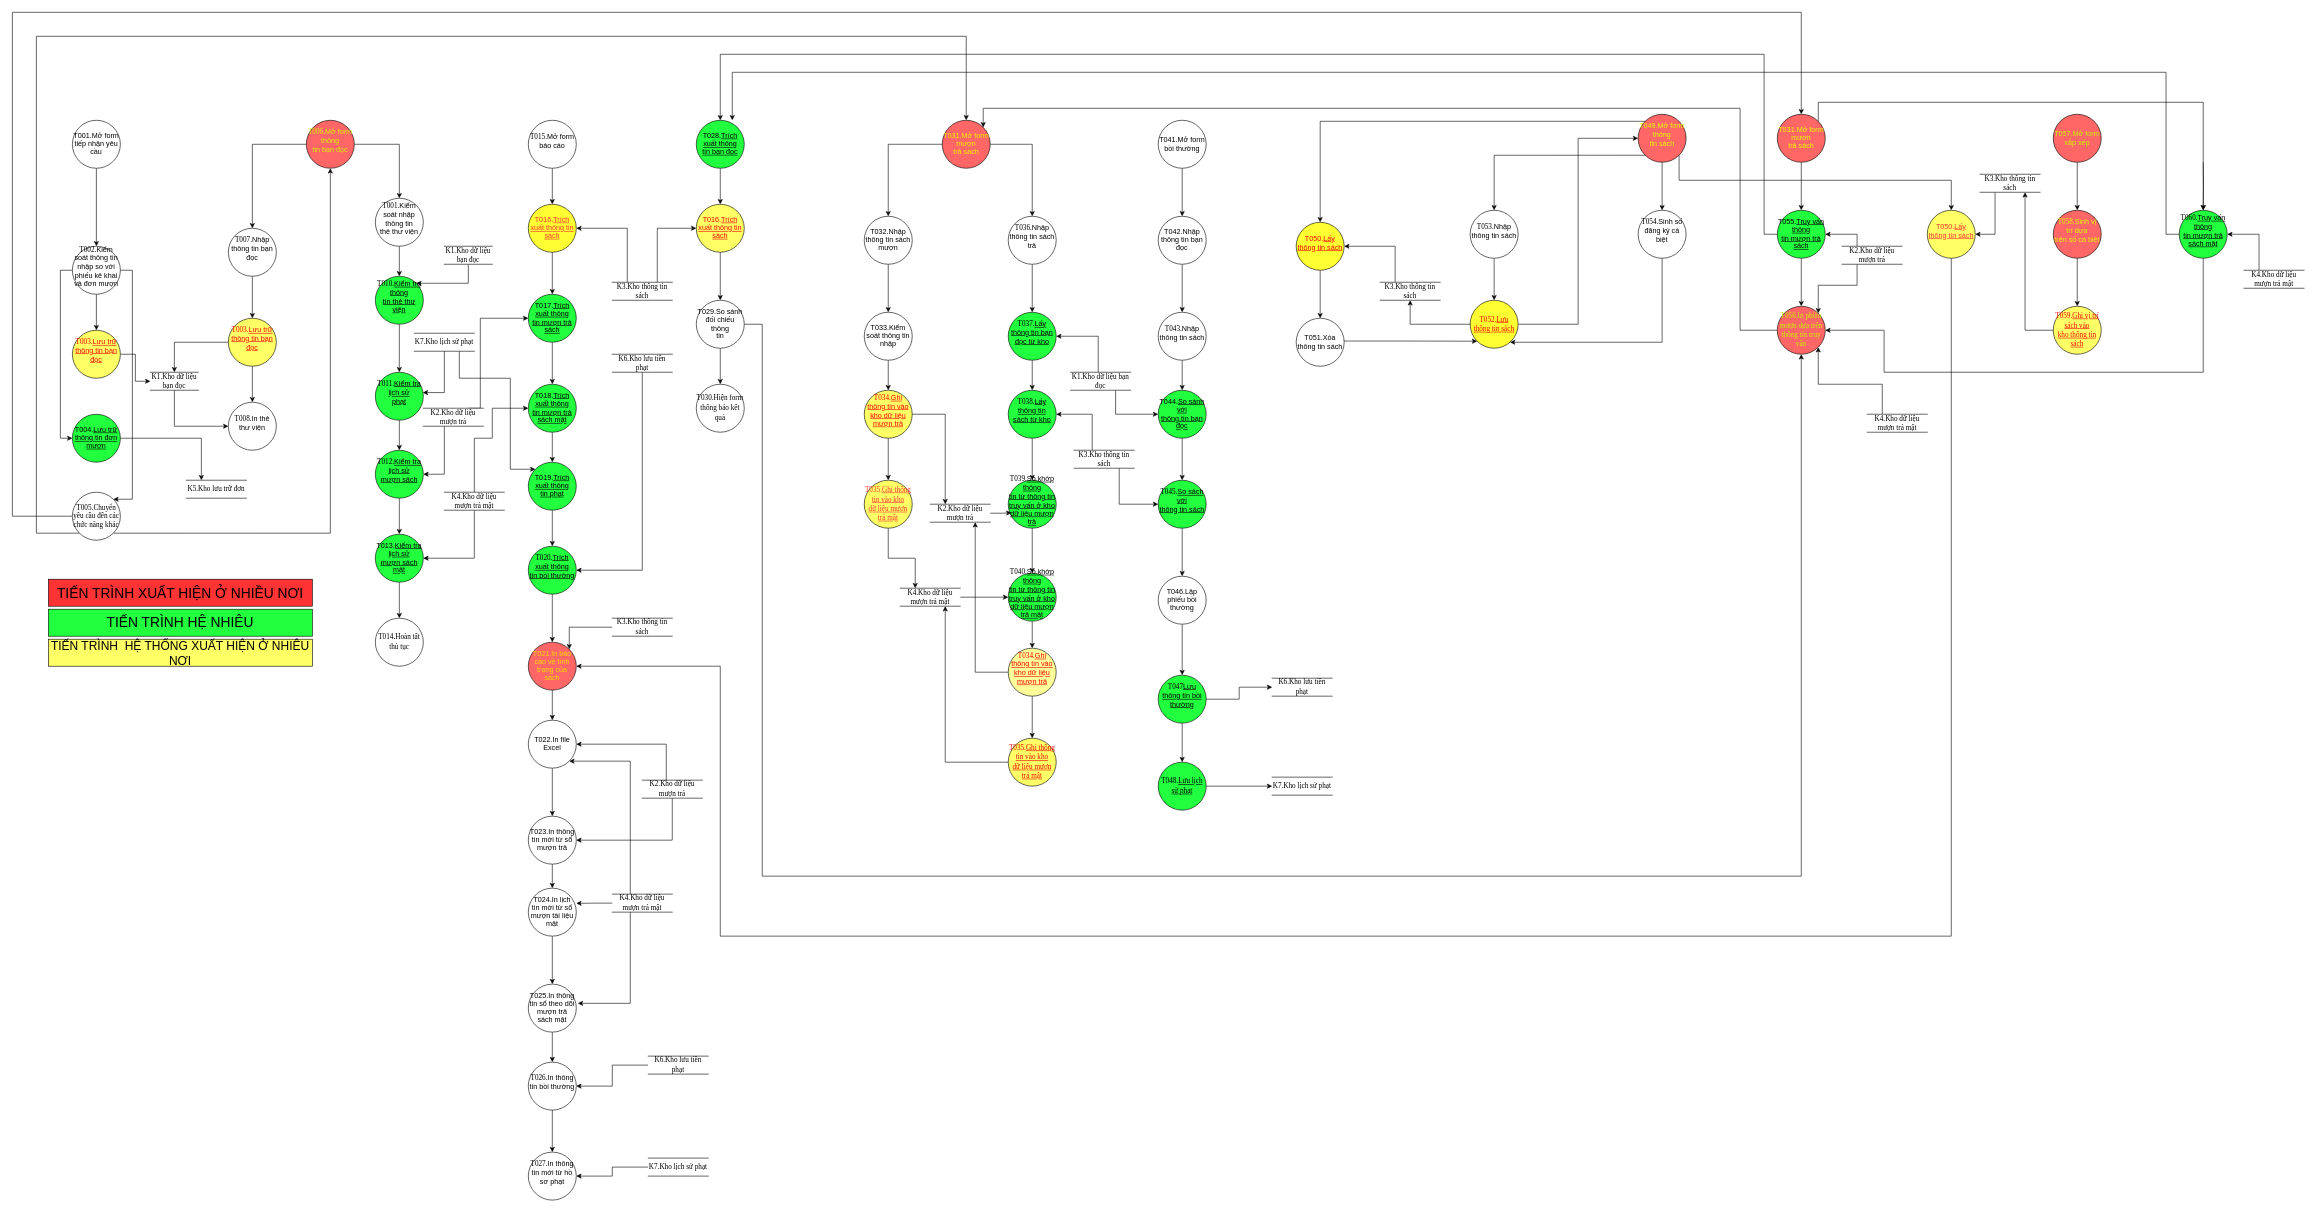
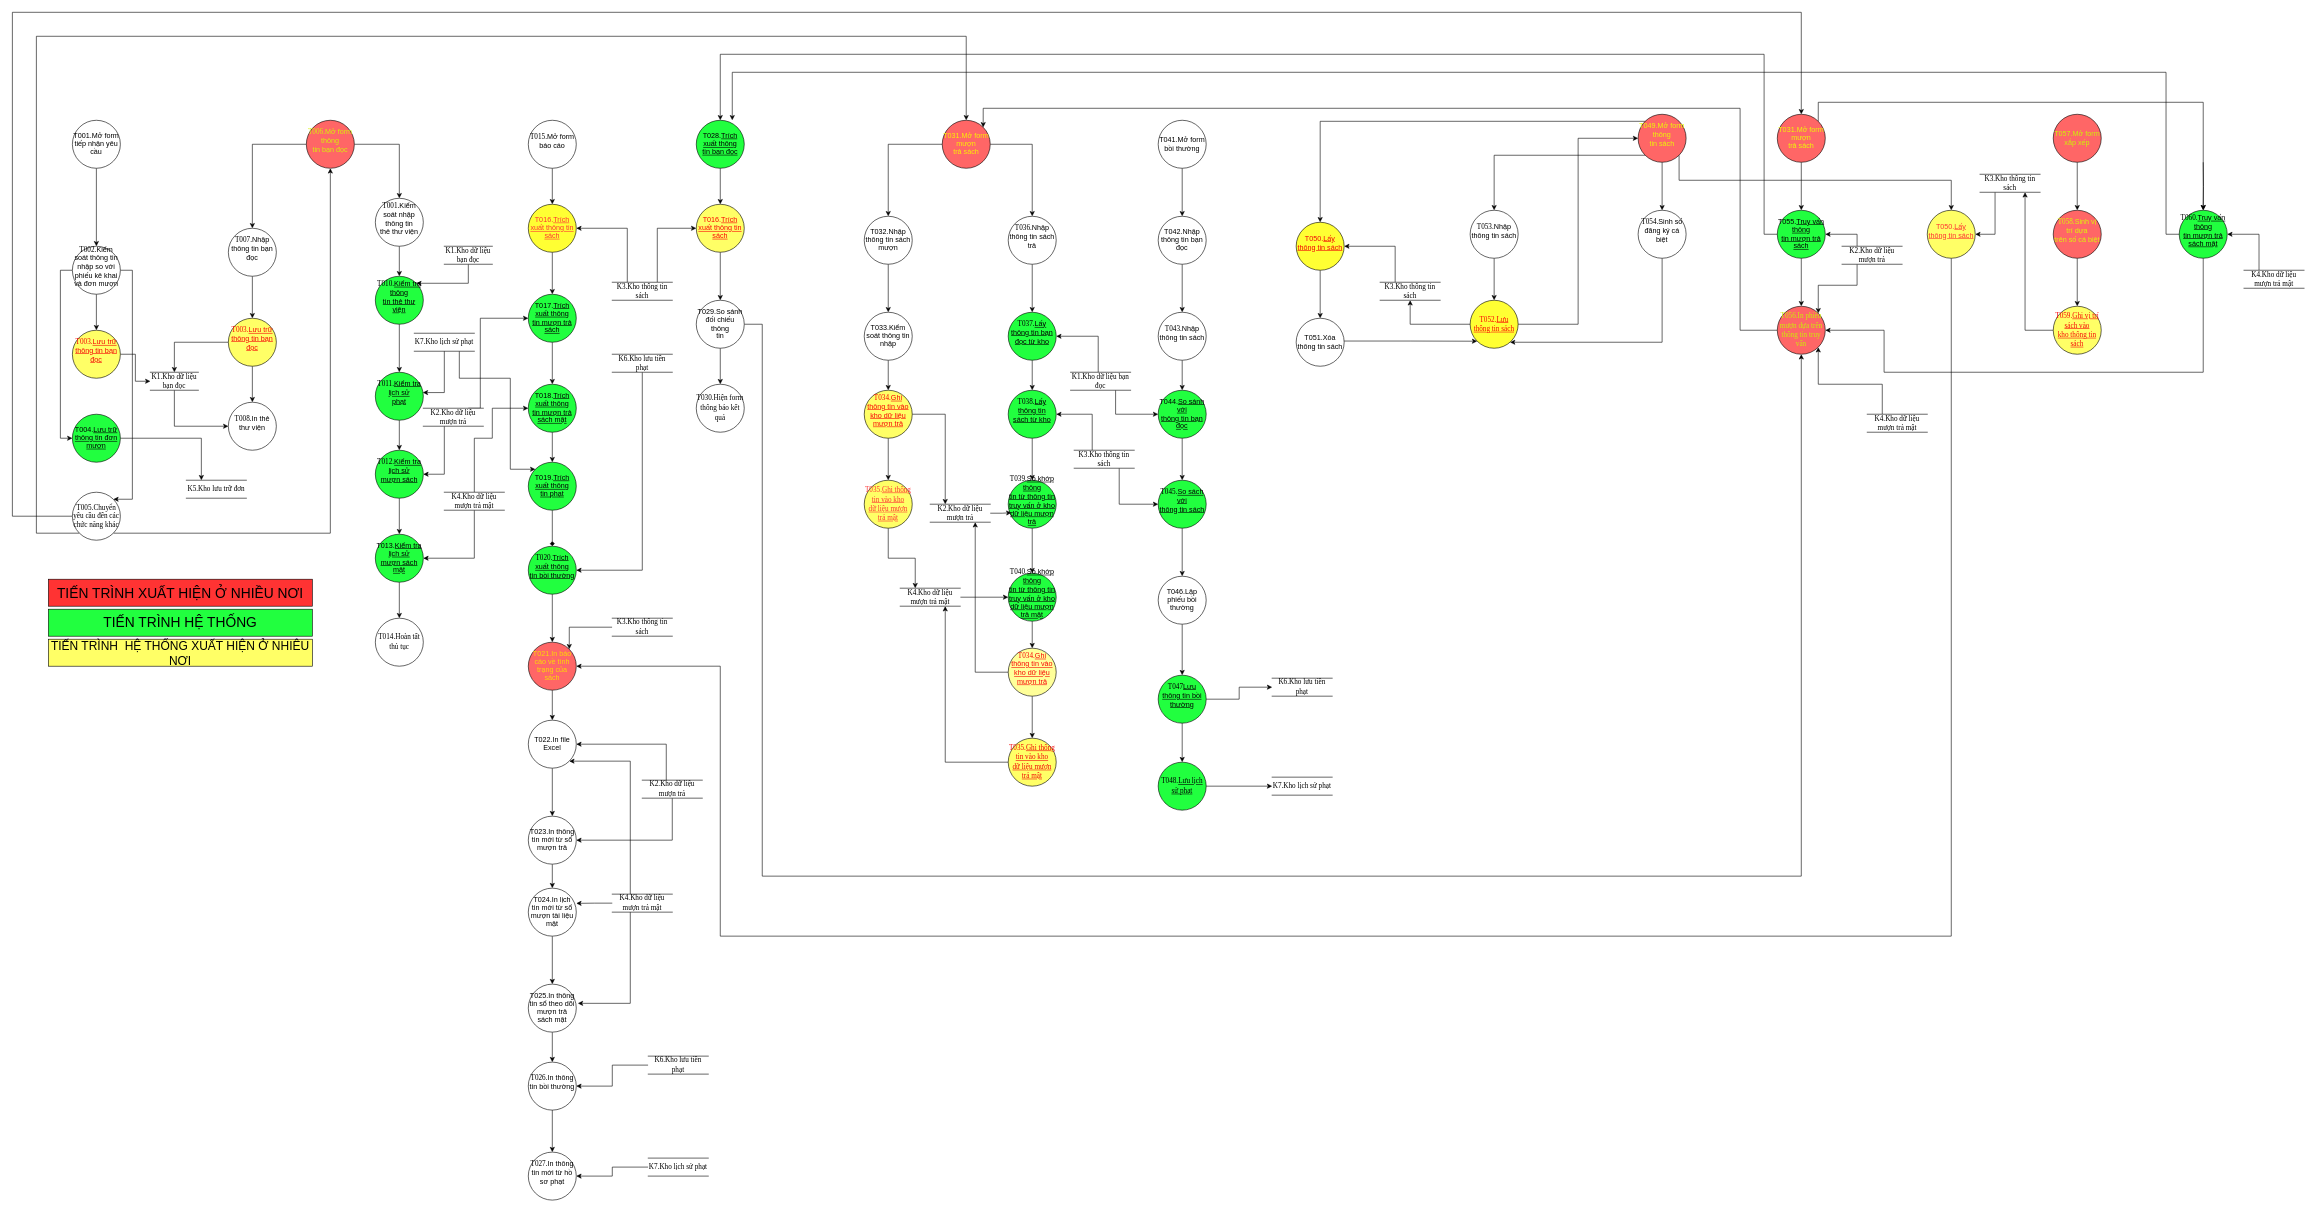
edge "T019.Trích xuất thông tin phạt" -> "T020.Trích xuất thông tin bồi thường": arrowhead classic -> diamond
node "TIẾN TRÌNH HỆ NHIÊU": label "TIẾN TRÌNH HỆ NHIÊU" -> "TIẾN TRÌNH HỆ THỐNG"
